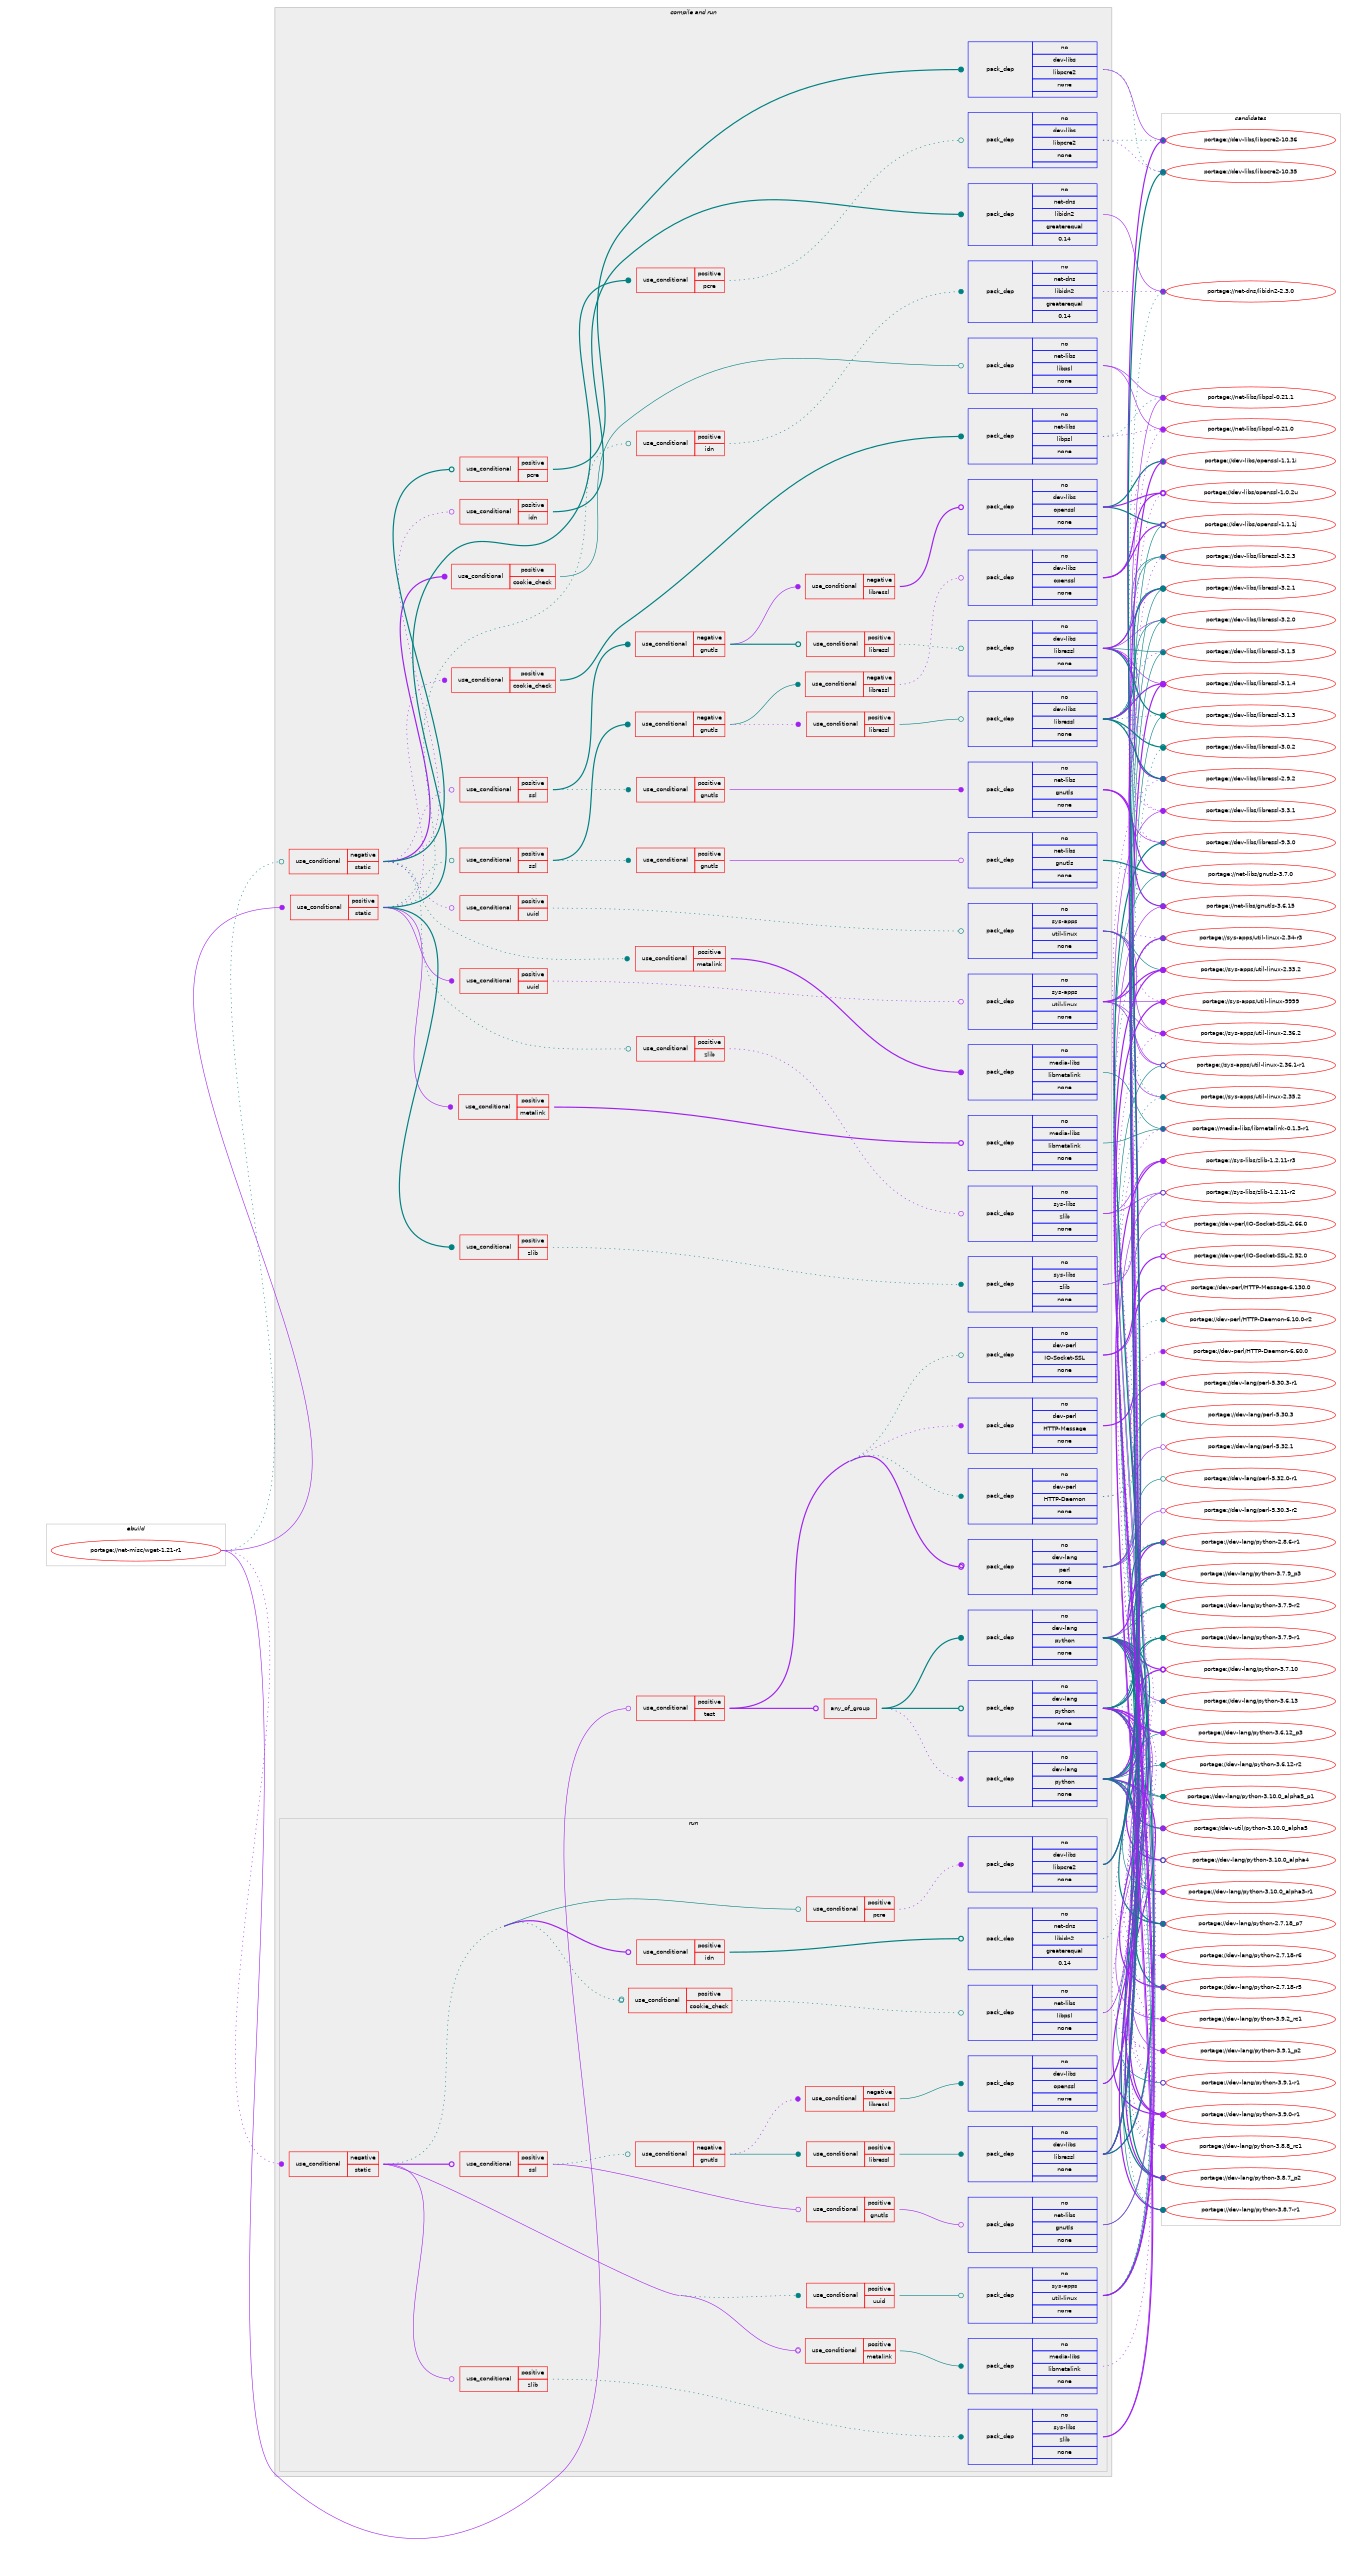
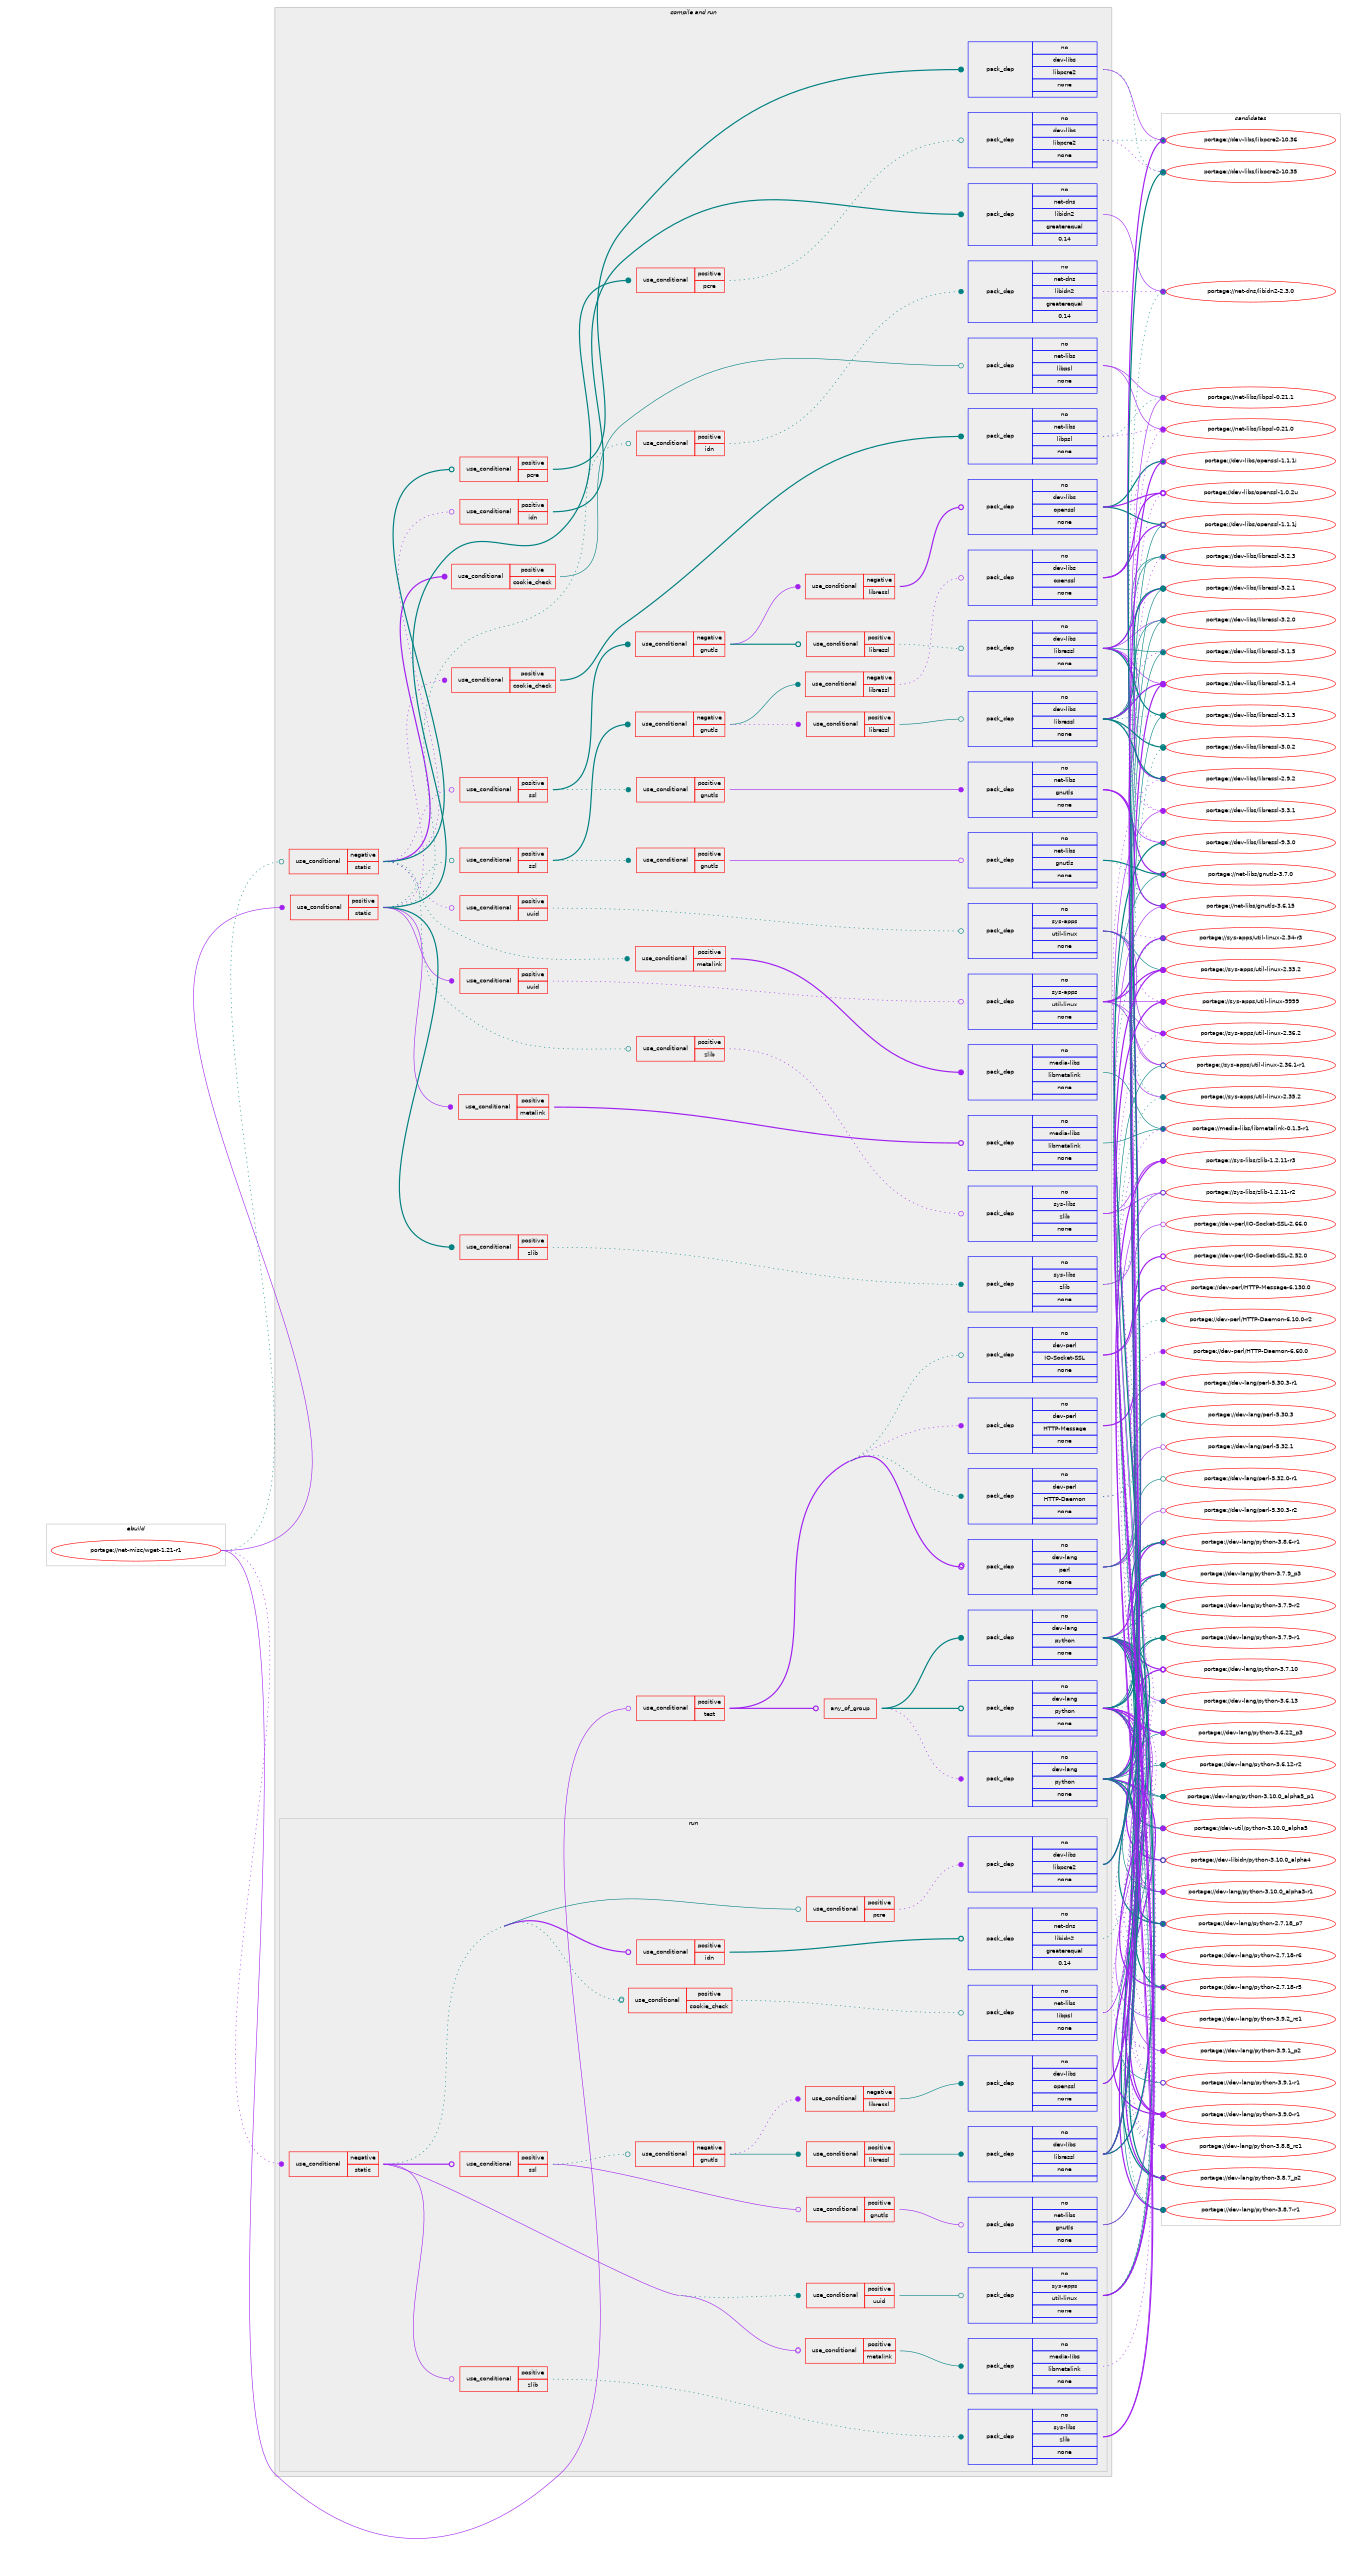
node "portage://dev-lang/python-2.8.6-r1": label "portage://dev-lang/python-2.8.6-r1" -> "portage://dev-lang/python-3.8.6-r1"
node "portage://dev-lang/python-3.6.12_p3": label "portage://dev-lang/python-3.6.12_p3" -> "portage://dev-lang/python-3.6.22_p3"
node "portage://dev-lang/python-3.10.0_alpha4": label "portage://dev-lang/python-3.10.0_alpha4" -> "portage://dev-libidn/python-3.10.0_alpha4"
